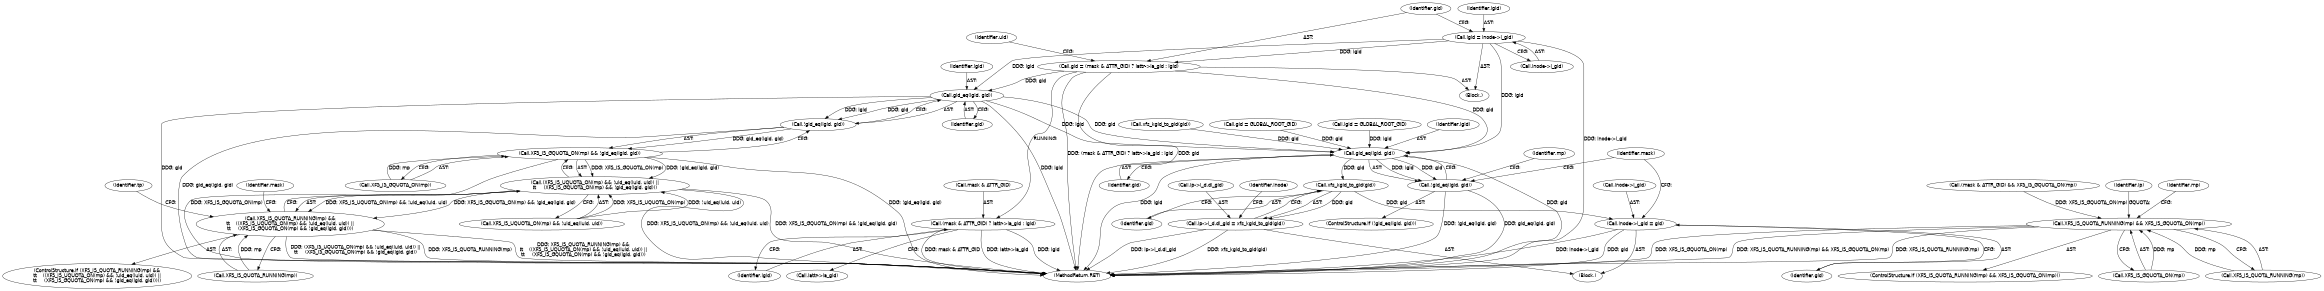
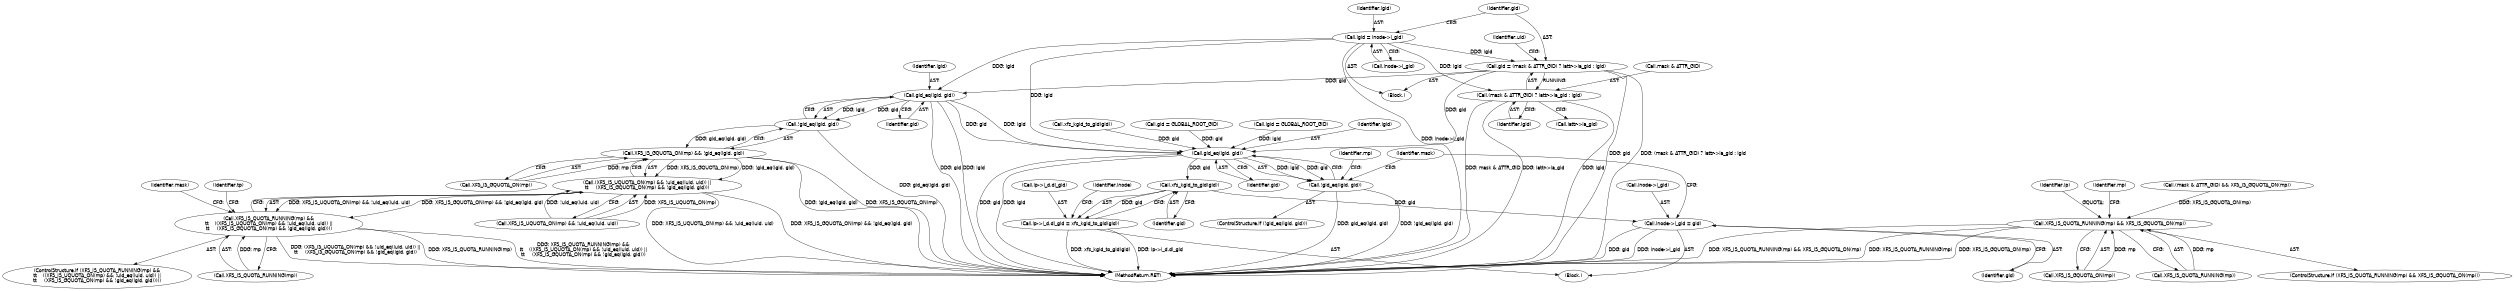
edge "(Call,igid = inode->i_gid)" -> "(Call,(mask & ATTR_GID) ? iattr->ia_gid : igid)": added, label "DDG: igid"
edge "(Call,(mask & ATTR_GID) ? iattr->ia_gid : igid)" -> "(Call,gid = (mask & ATTR_GID) ? iattr->ia_gid : igid)": added, label "AST:"
